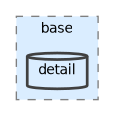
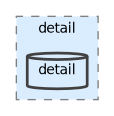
cluster "base": label "base" -> "detail"
